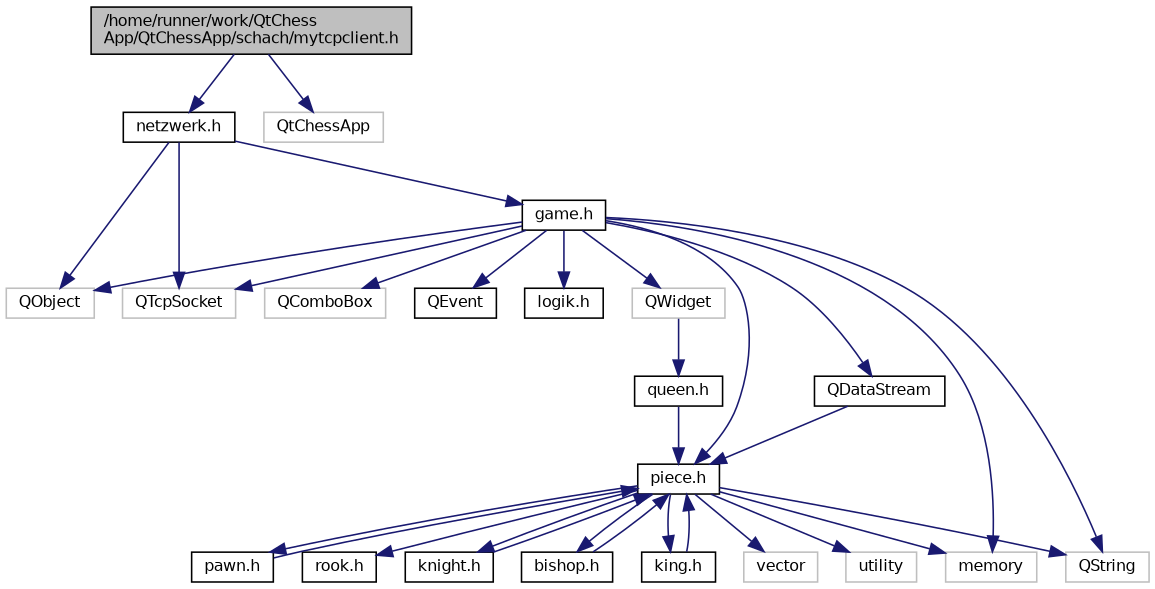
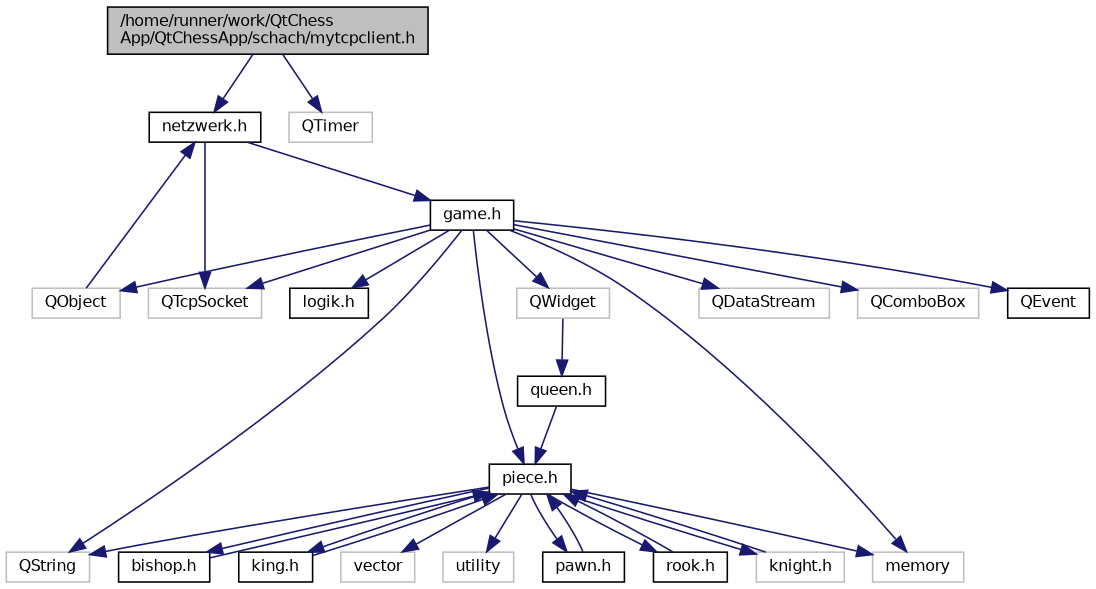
node "QtChessApp": label "QtChessApp" -> "QTimer"
edge "netzwerk.h" -> "QObject": reversed
node "QDataStream": color black -> grey75
edge "QDataStream" -> "piece.h": now "rook.h" -> "piece.h"
node "knight.h": color black -> grey75
